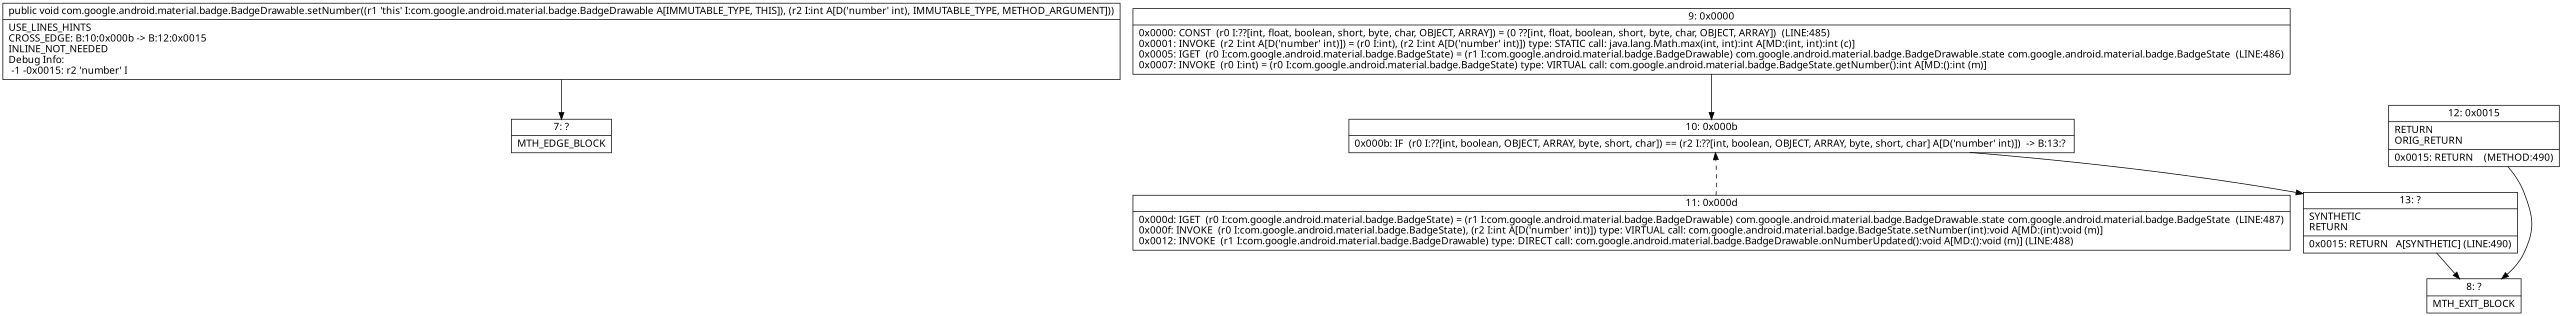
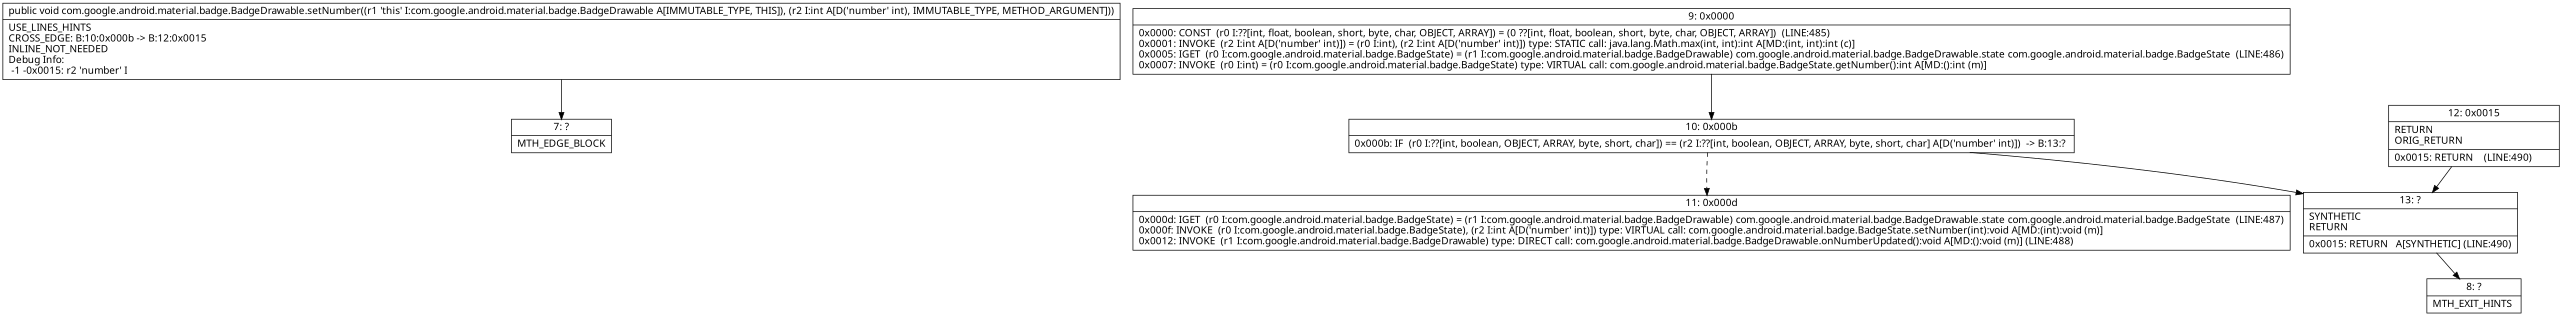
node "12: 0x0015": text "0x0015: RETURN    (METHOD:490)" -> "0x0015: RETURN    (LINE:490)"
edge "11: 0x000d" -> "10: 0x000b": reversed
edge "12: 0x0015" -> "8: ?": now "12: 0x0015" -> "13: ?"
node "8: ?": text "MTH_EXIT_BLOCK" -> "MTH_EXIT_HINTS"
